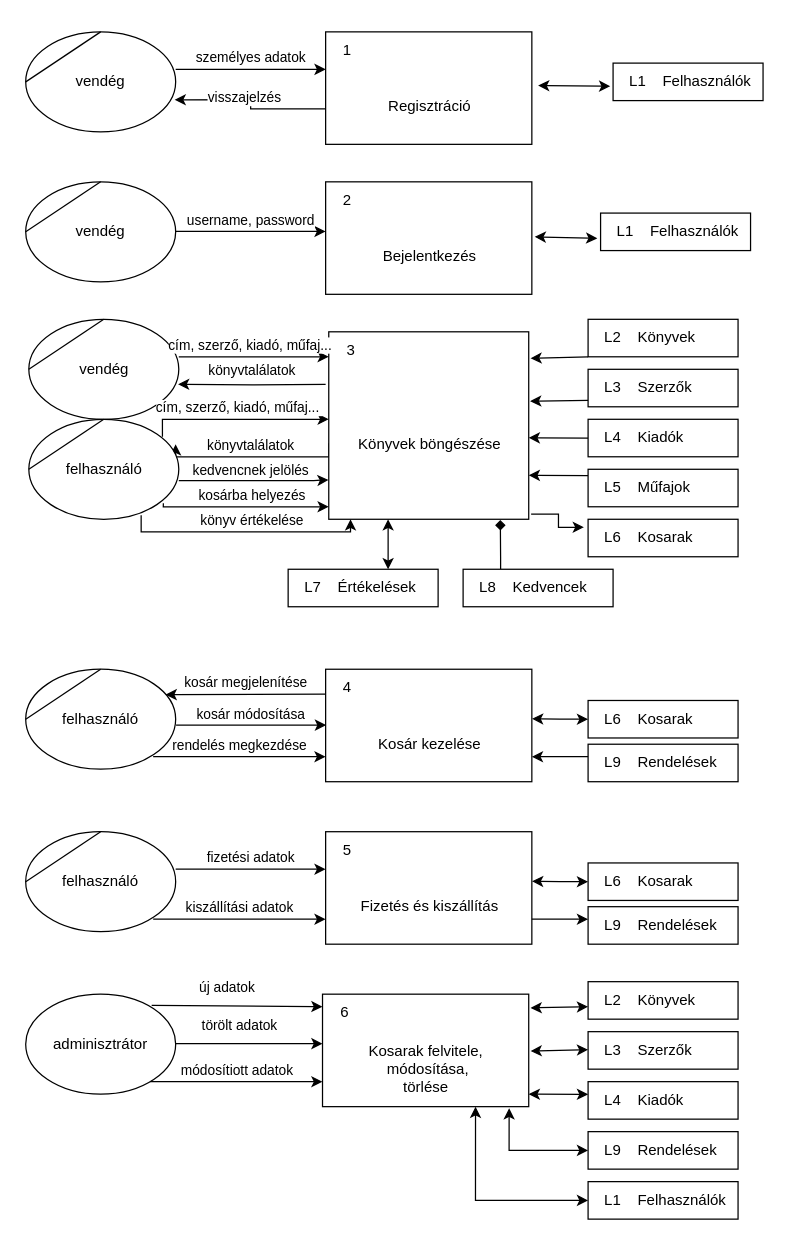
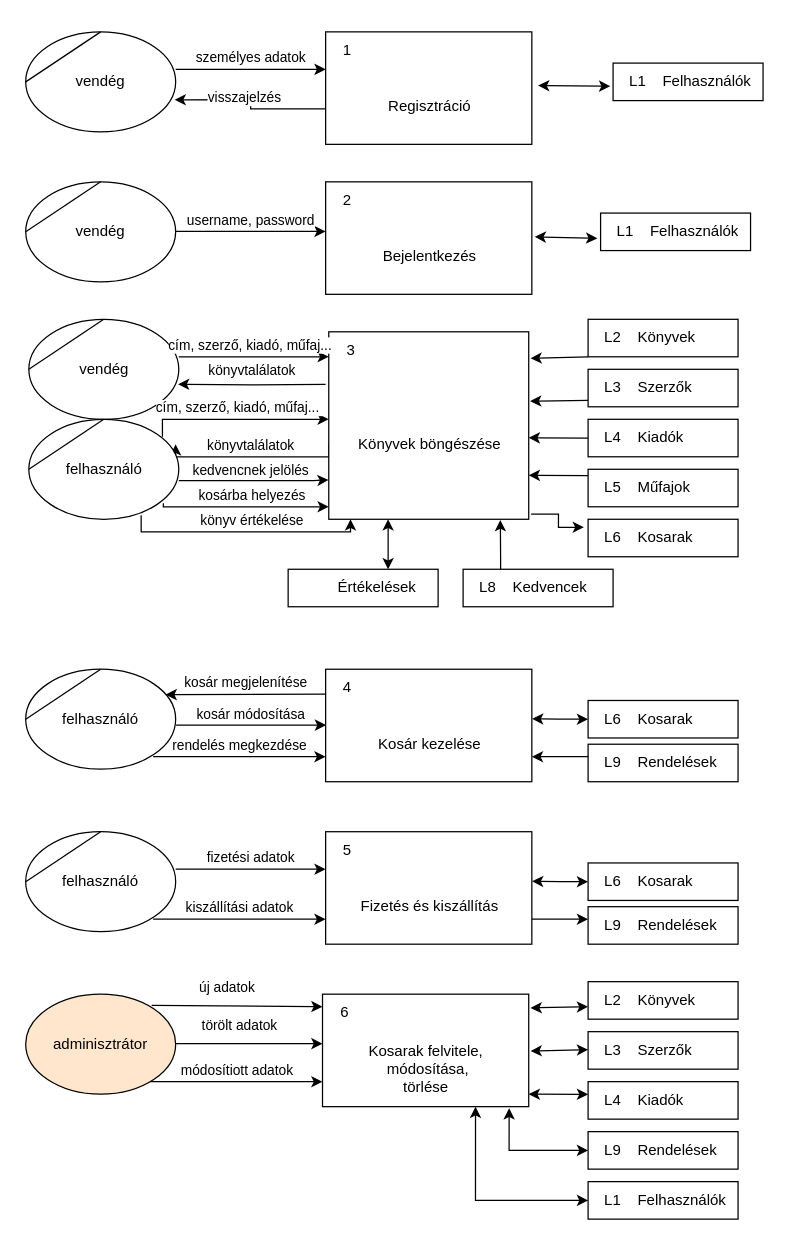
edge "Kedvencek" -> "Könyvek böngészése": arrowhead diamond -> classic
node "L7": removed
node "adminisztrátor": fillcolor #ffffff -> #ffe6cc
